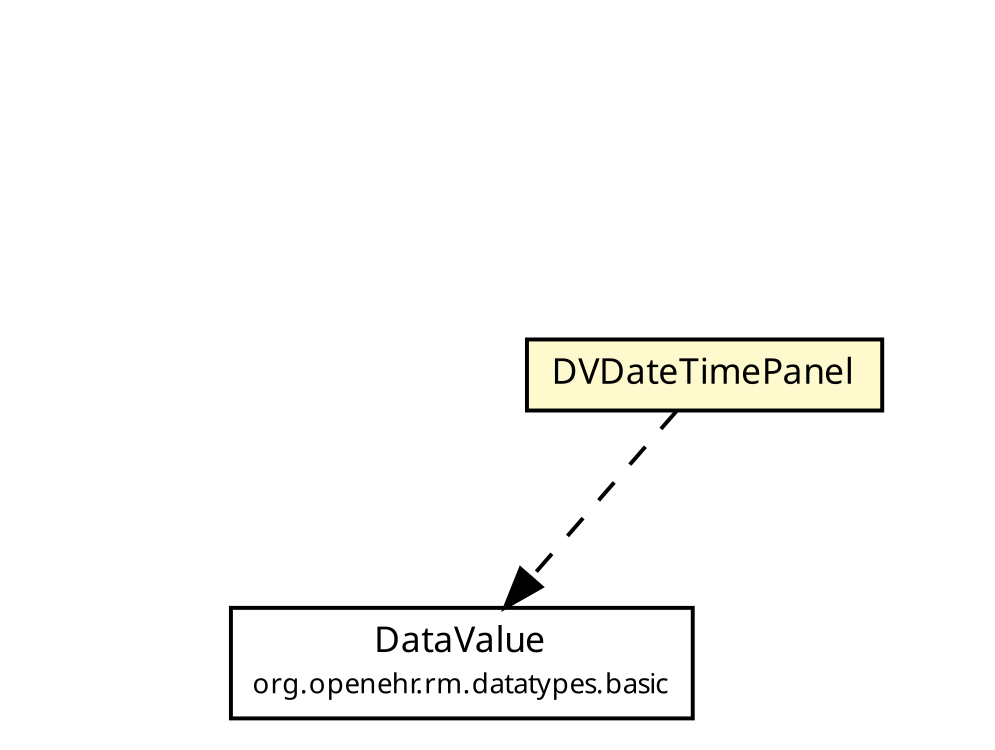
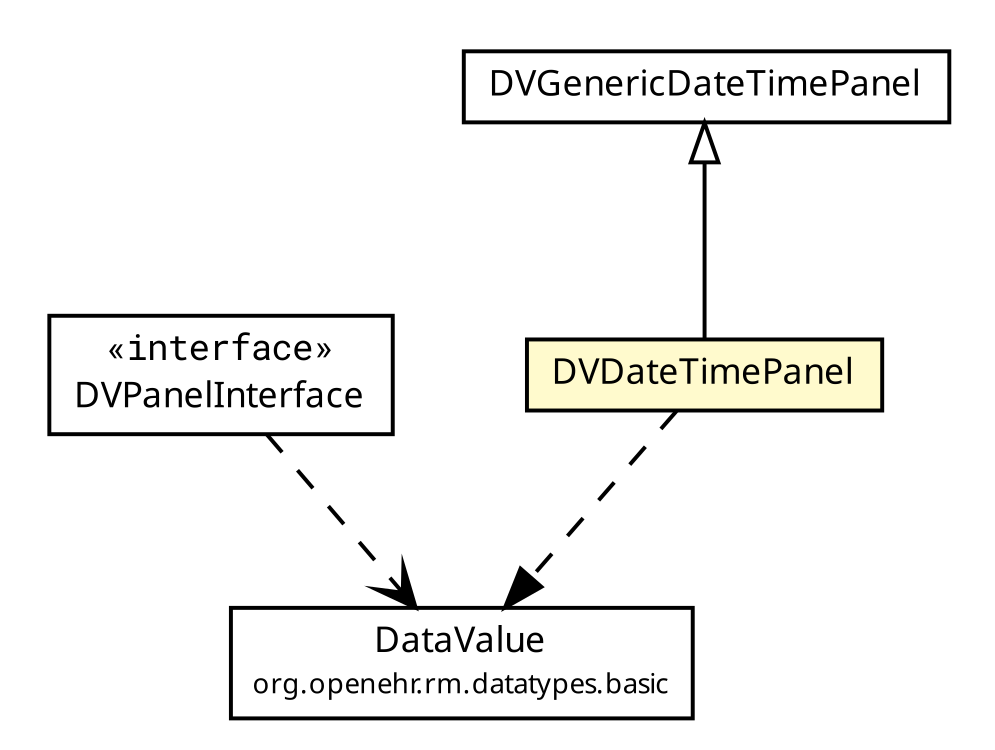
node "DVGenericDateTimePanel": added
node "DVPanelInterface": added
